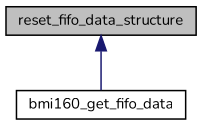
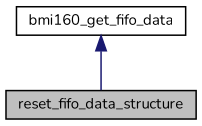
edge "bmi160_get_fifo_data" -> "reset_fifo_data_structure": reversed
